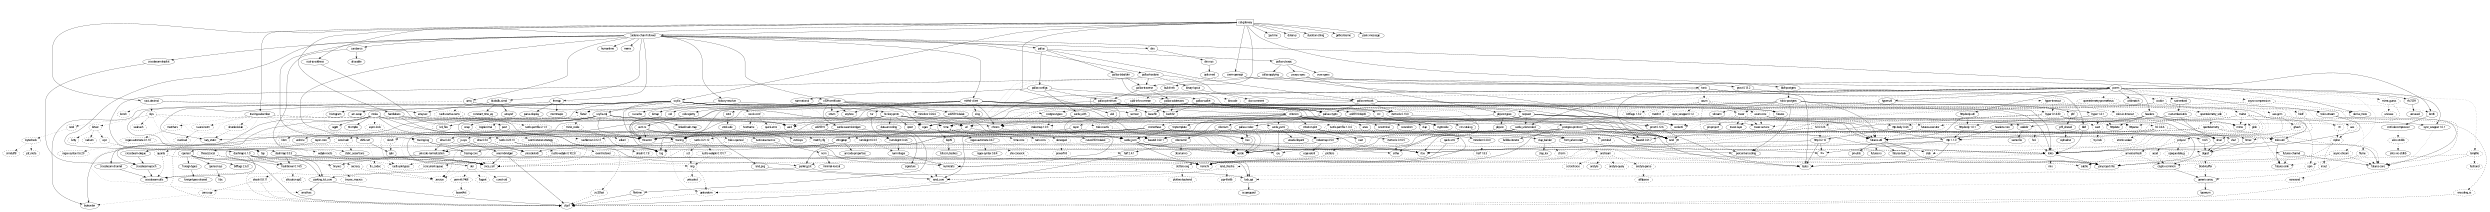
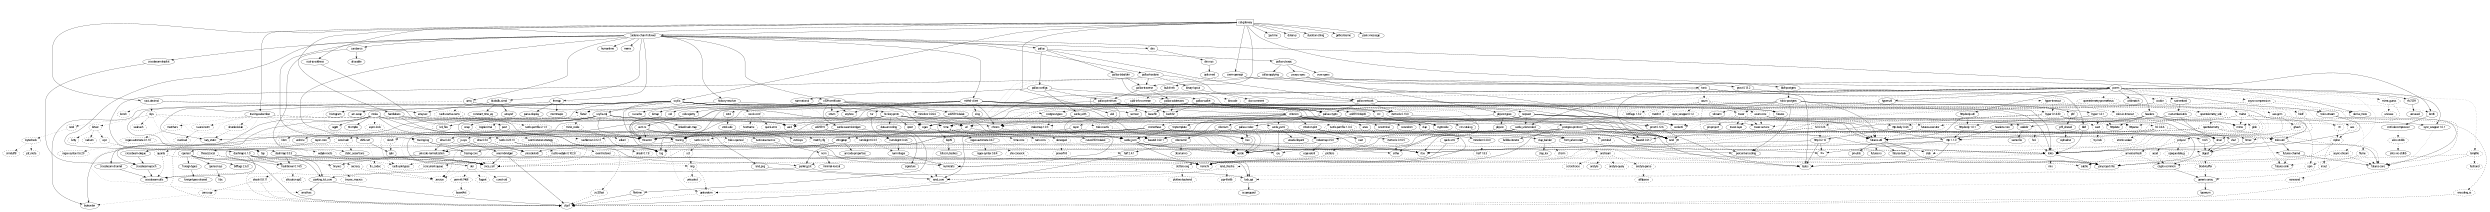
edge "cookie" -> "tokio-stream": now "poem" -> "tokio-stream"
node "rustls-webpki 0.101.7": removed
edge "tokio-util" -> "futures-sink": now "tokio-util" -> "futures-channel"
